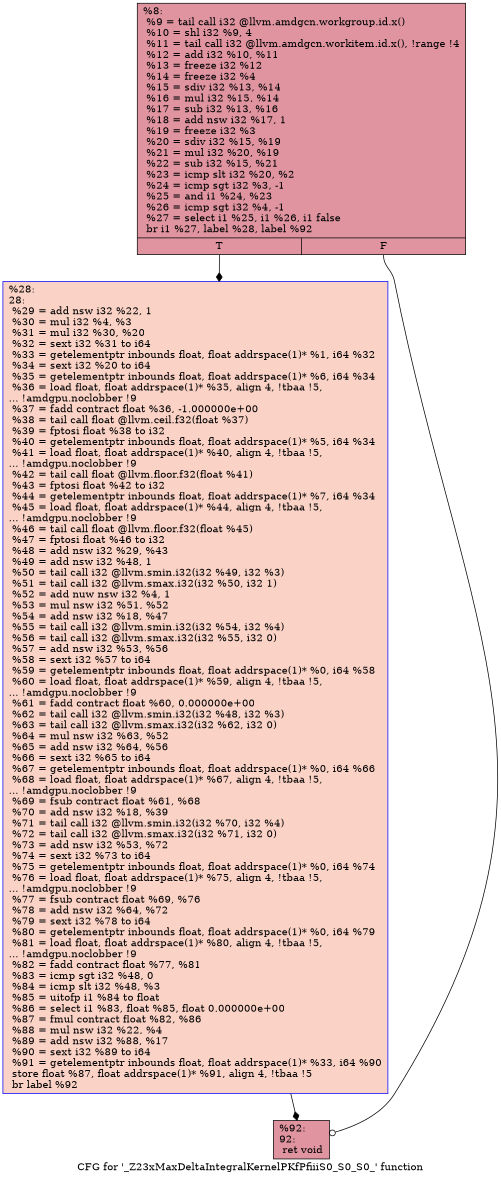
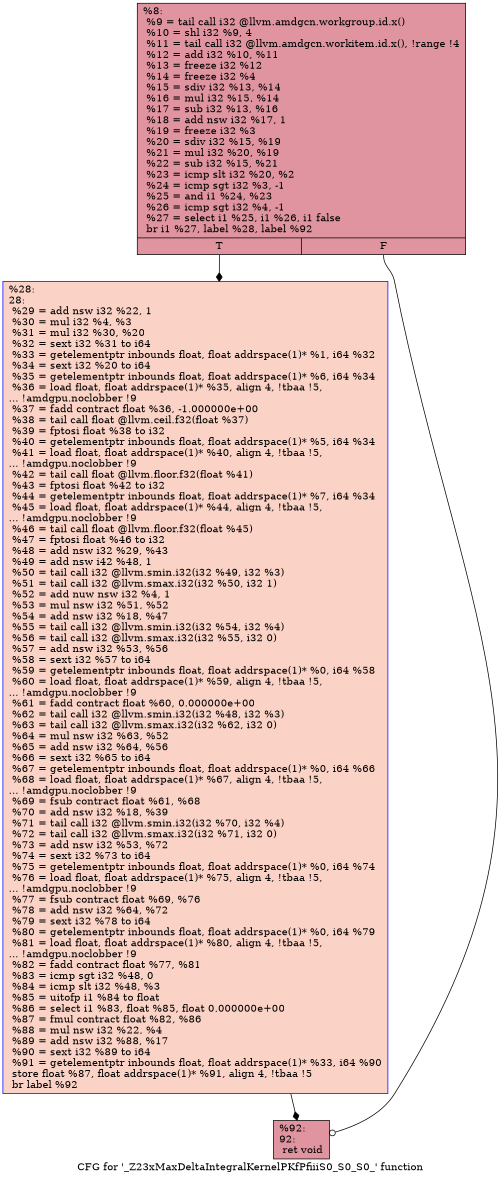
node "%28:": text "%49 = add nsw i32 %48, 1" -> "%49 = add nsw i42 %48, 1"
